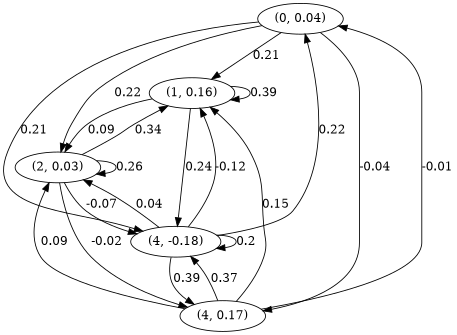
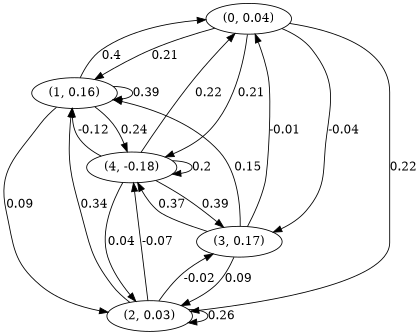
edge "(1, 0.16)" -> "(0, 0.04)": added, label "0.4"
node "(4, 0.17)": label "(4, 0.17)" -> "(3, 0.17)"
